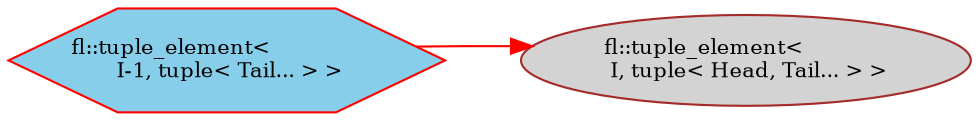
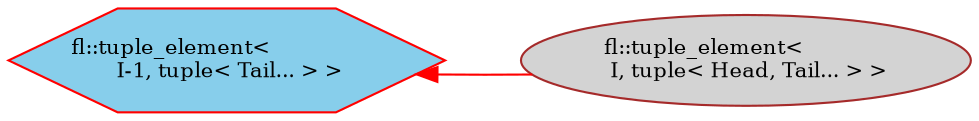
edge "fl::tuple_element< I-1, tuple< Tail... > >" -> "fl::tuple_element< I, tuple< Head, Tail... > >": reversed
